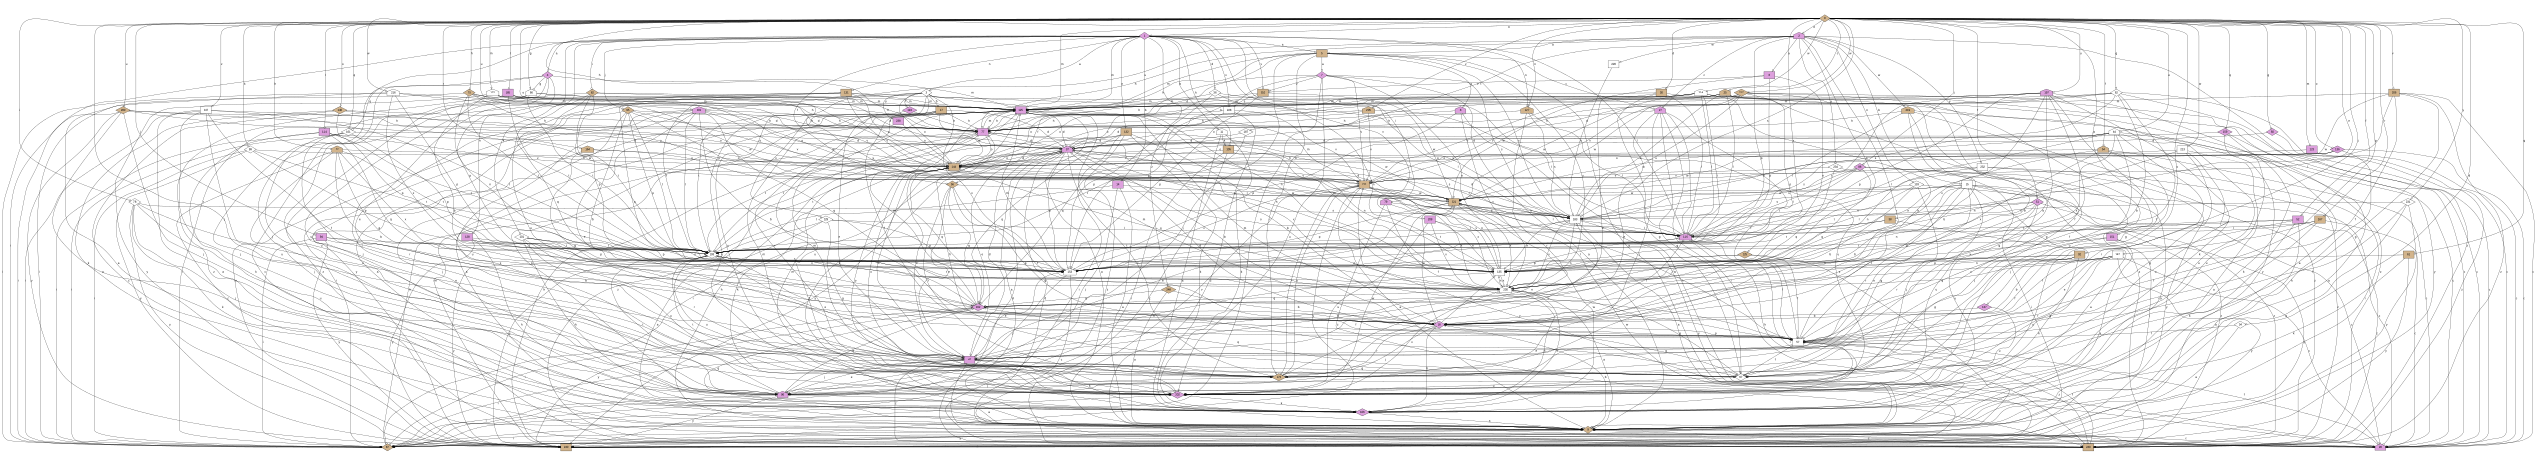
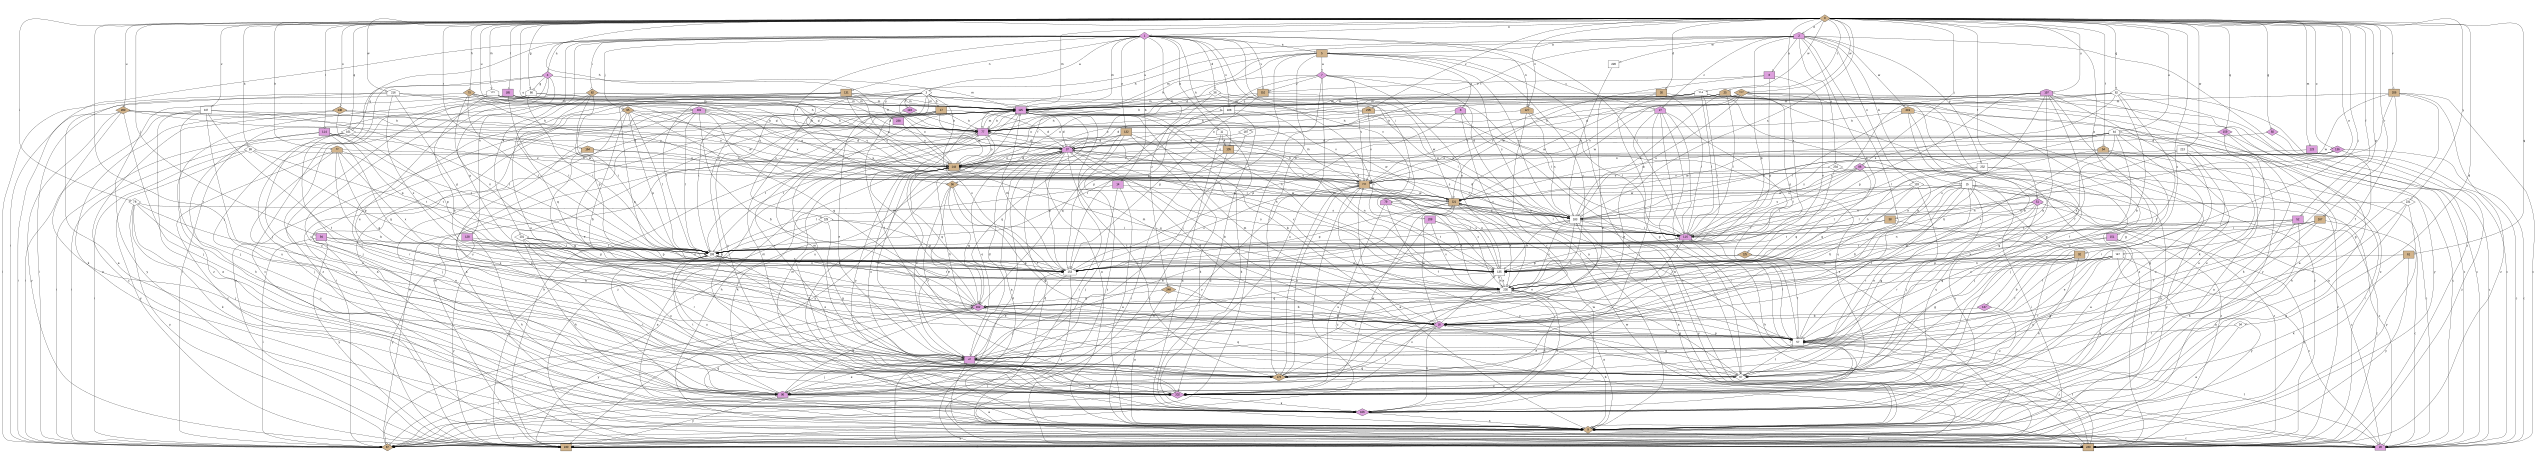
edge "37" -> "193": removed, label "t"
